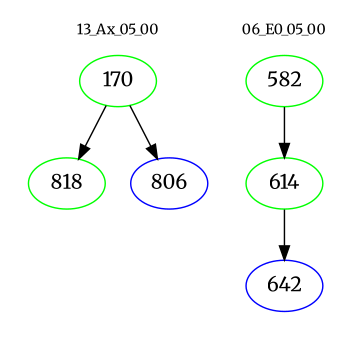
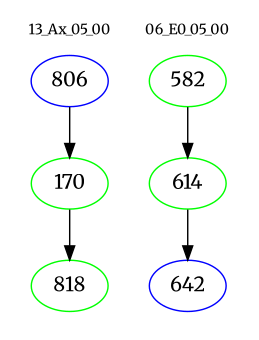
edge "170" -> "806": reversed
